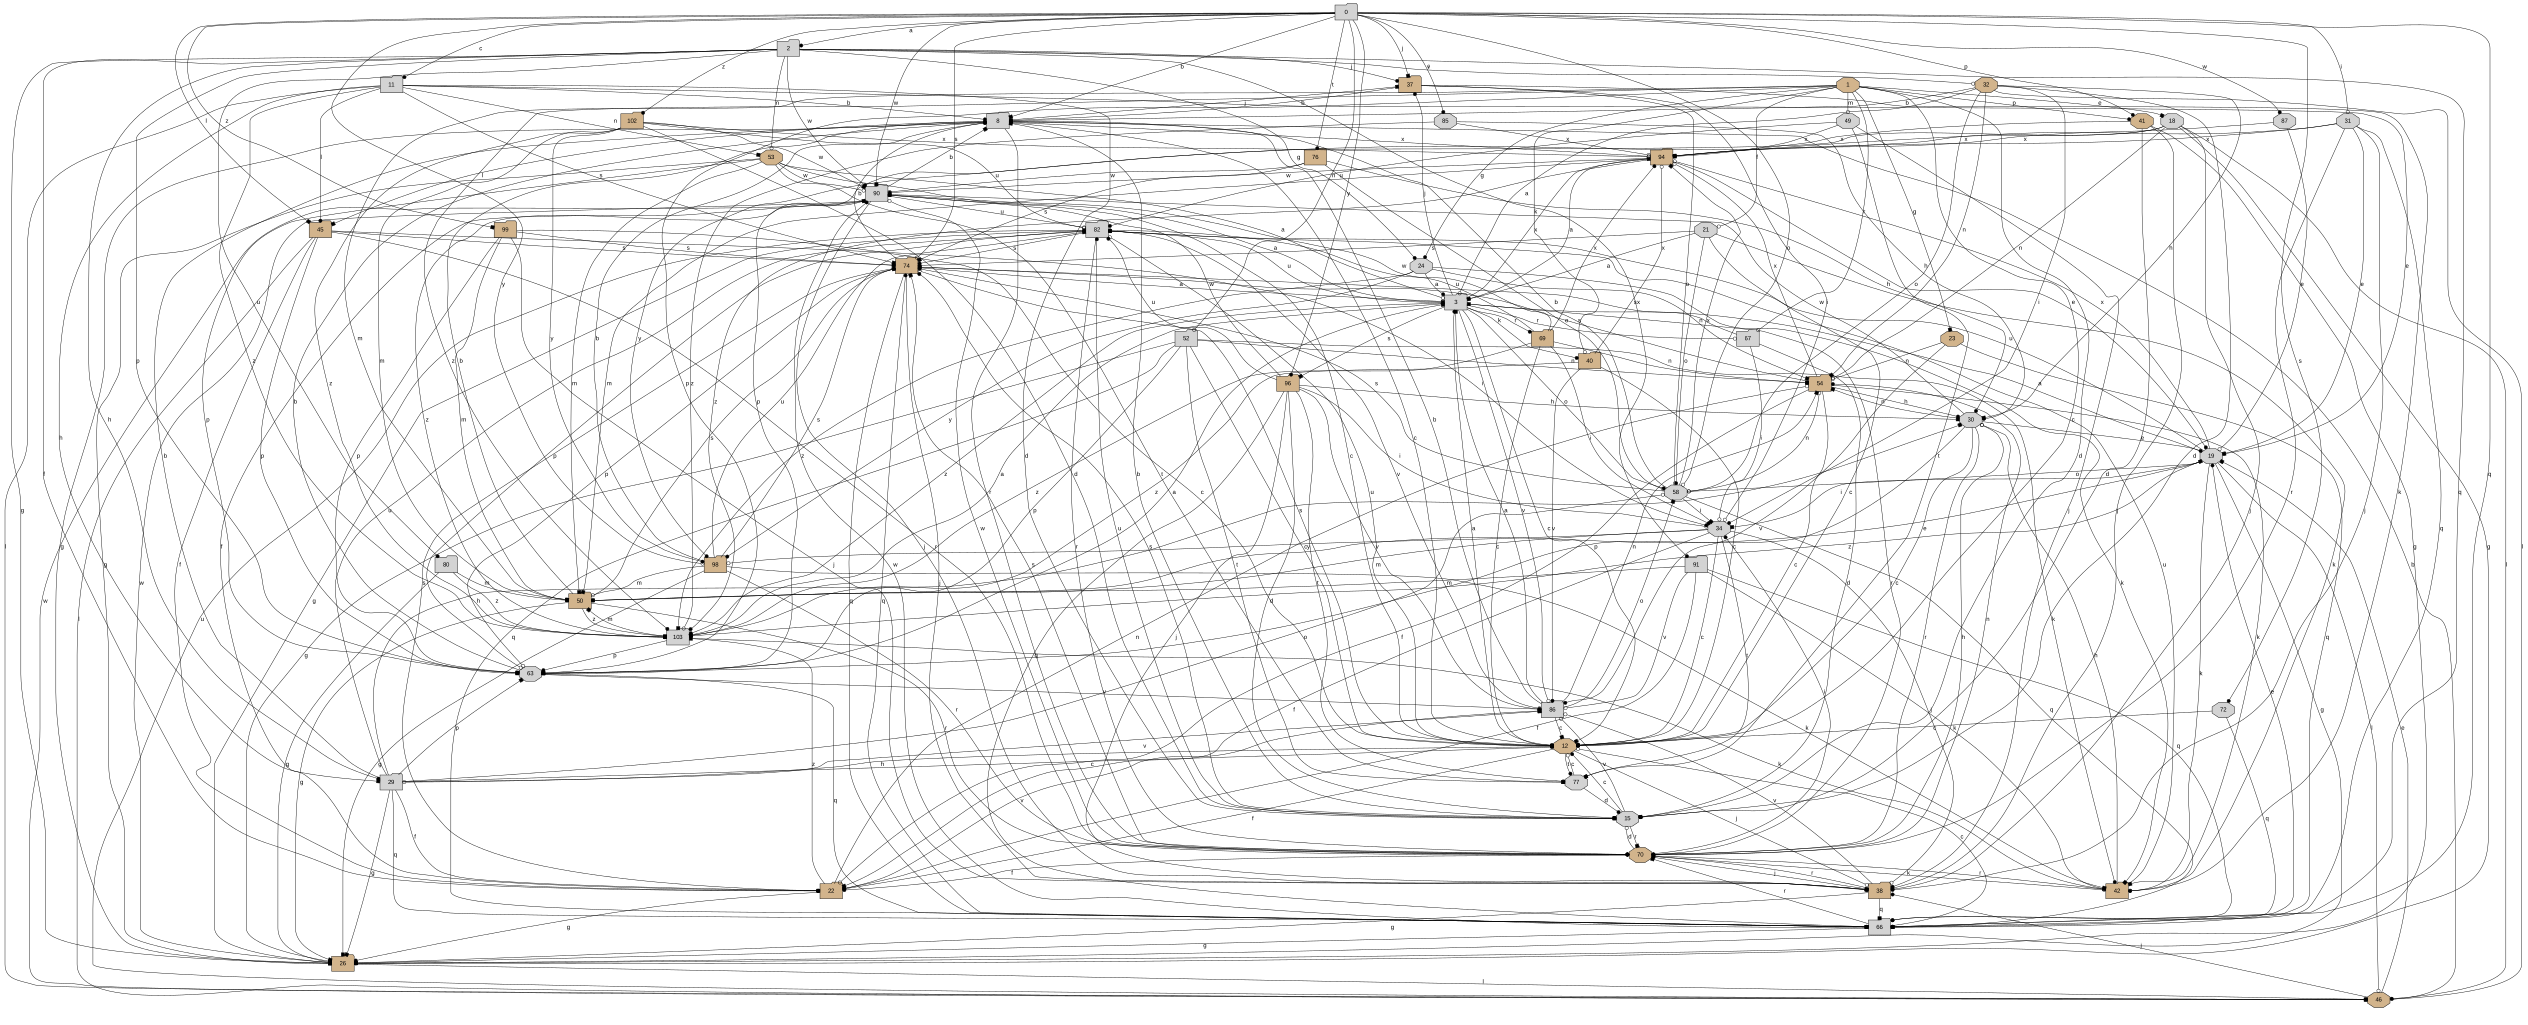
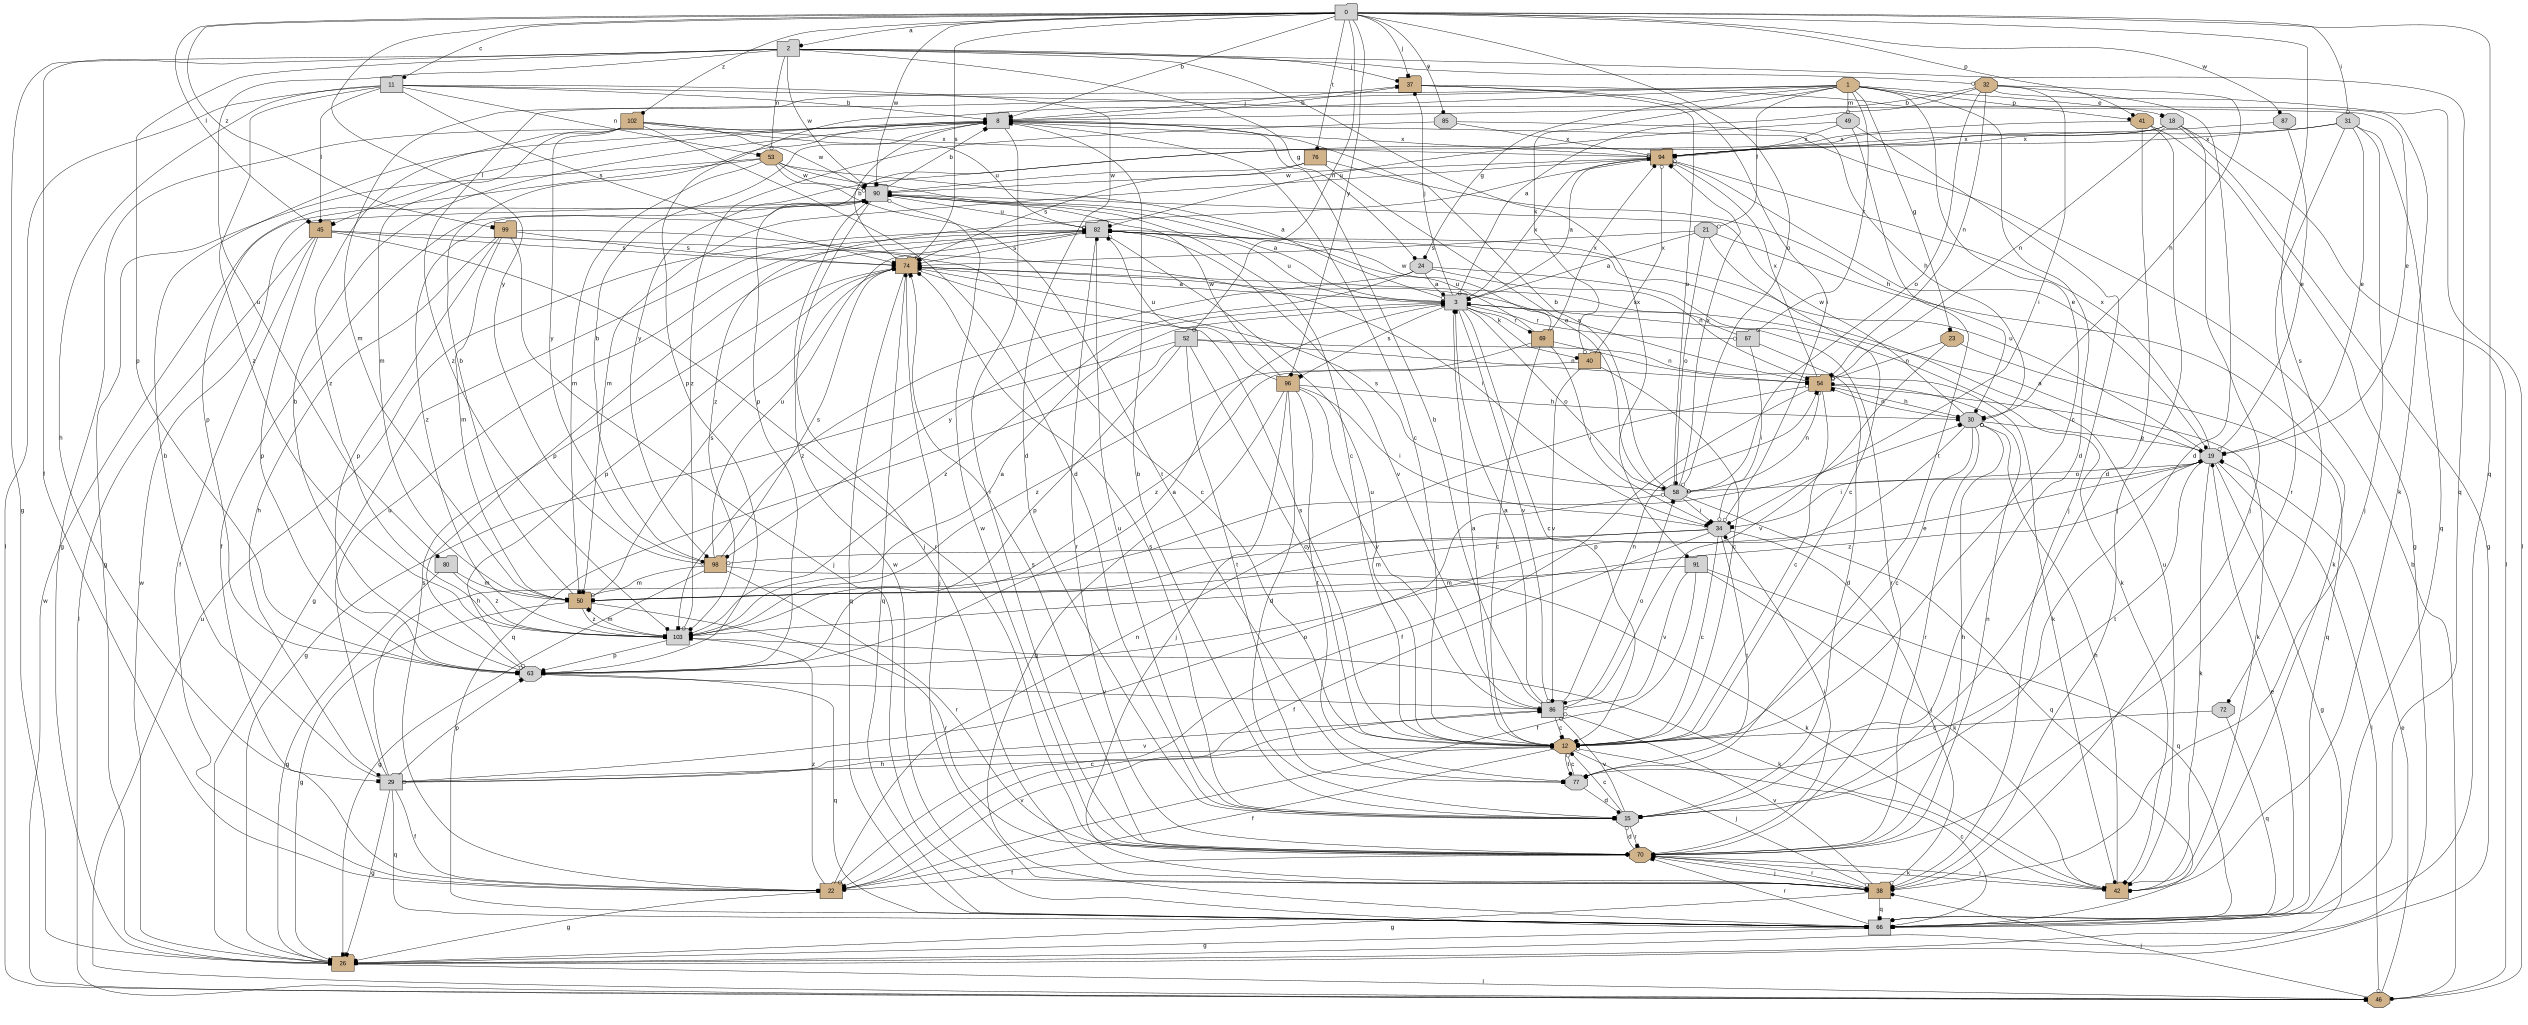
edge "2" -> "29": now "99" -> "29"
edge "19" -> "77": added, label "t"
